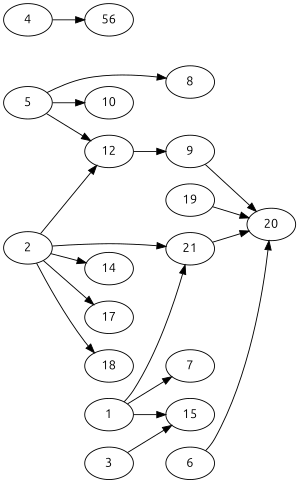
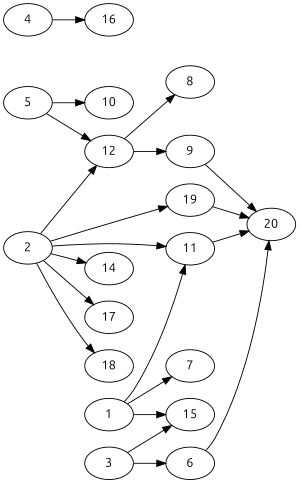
node "56": label "56" -> "16"
edge "5" -> "8": now "12" -> "8"
edge "2" -> "19": added
node "21": label "21" -> "11"
edge "3" -> "6": added
